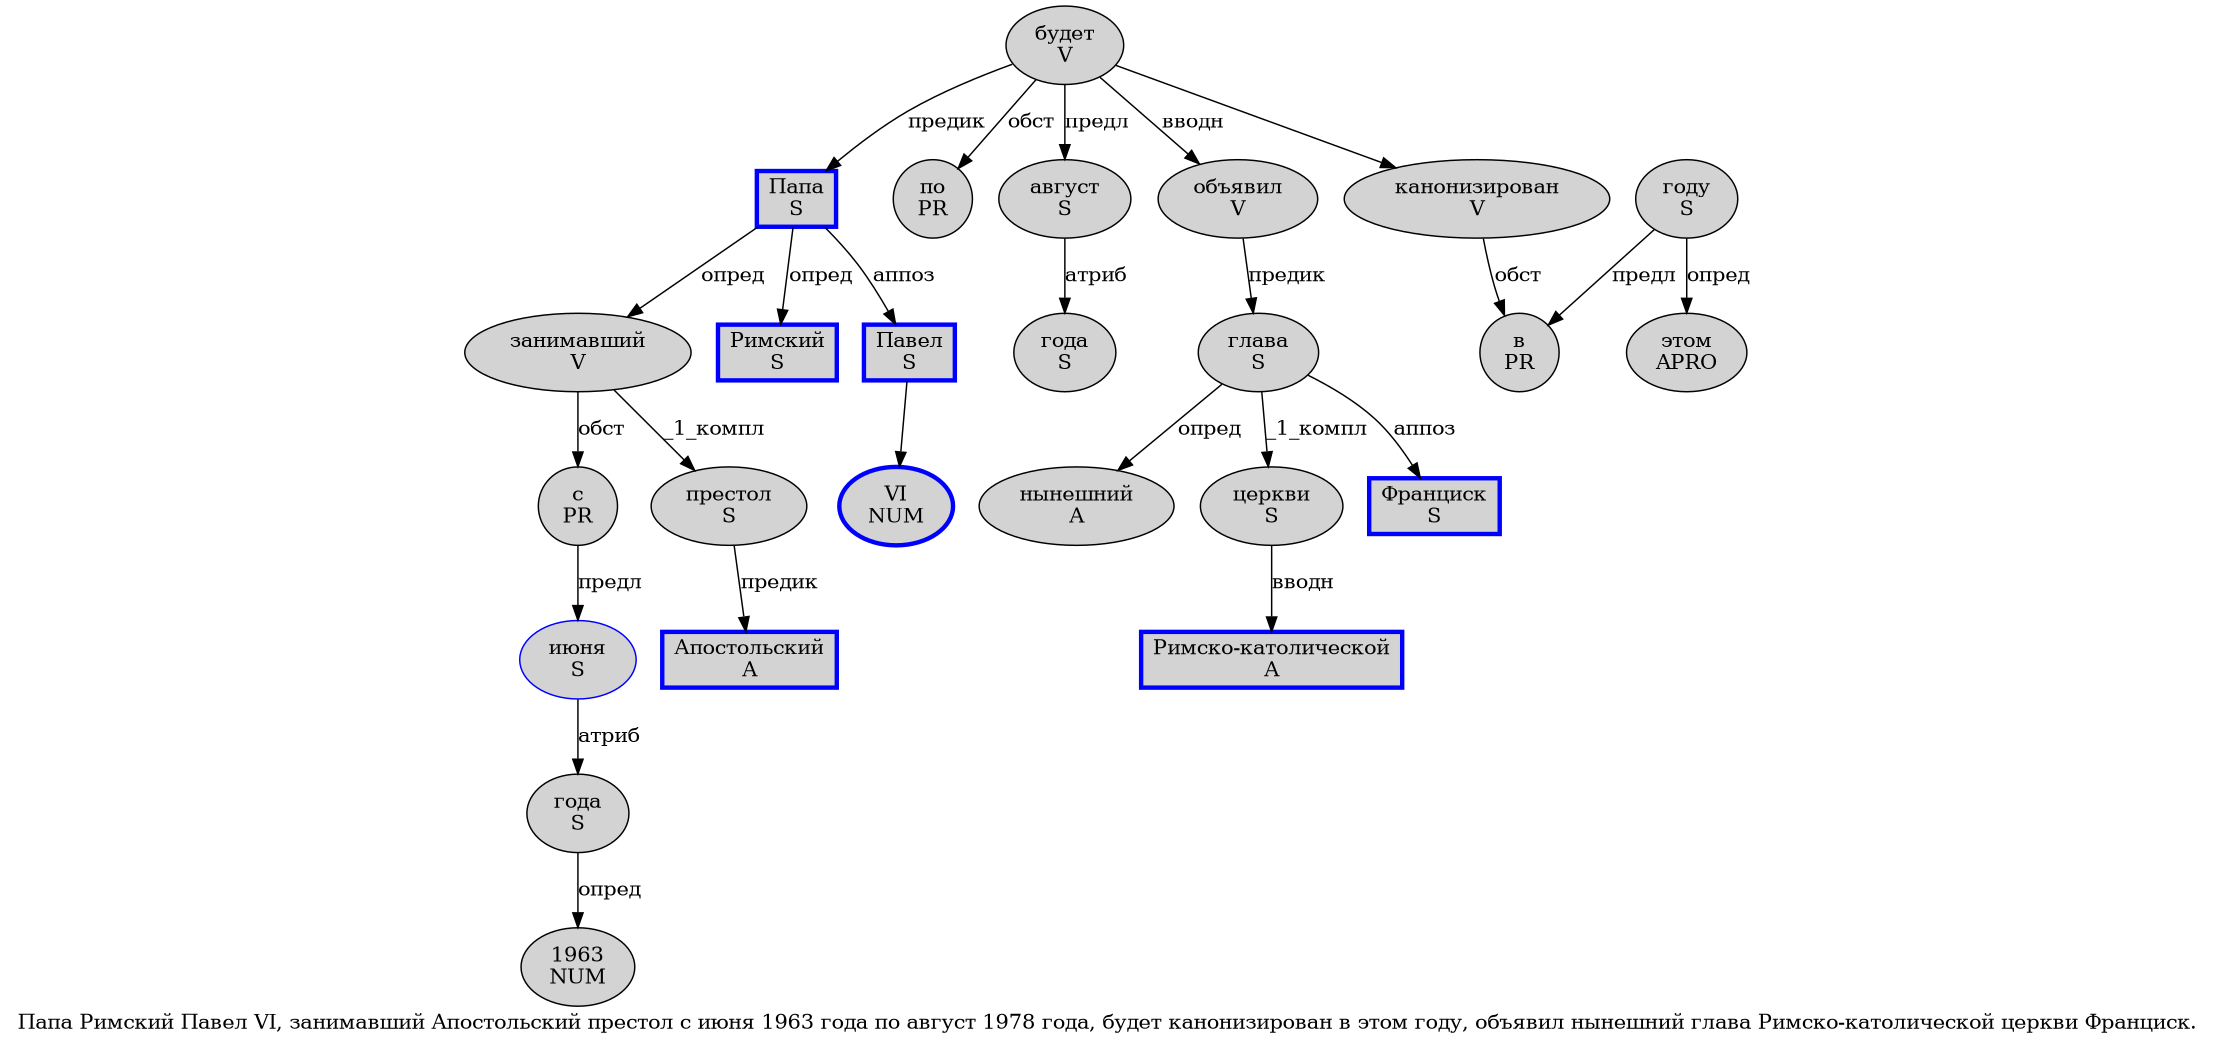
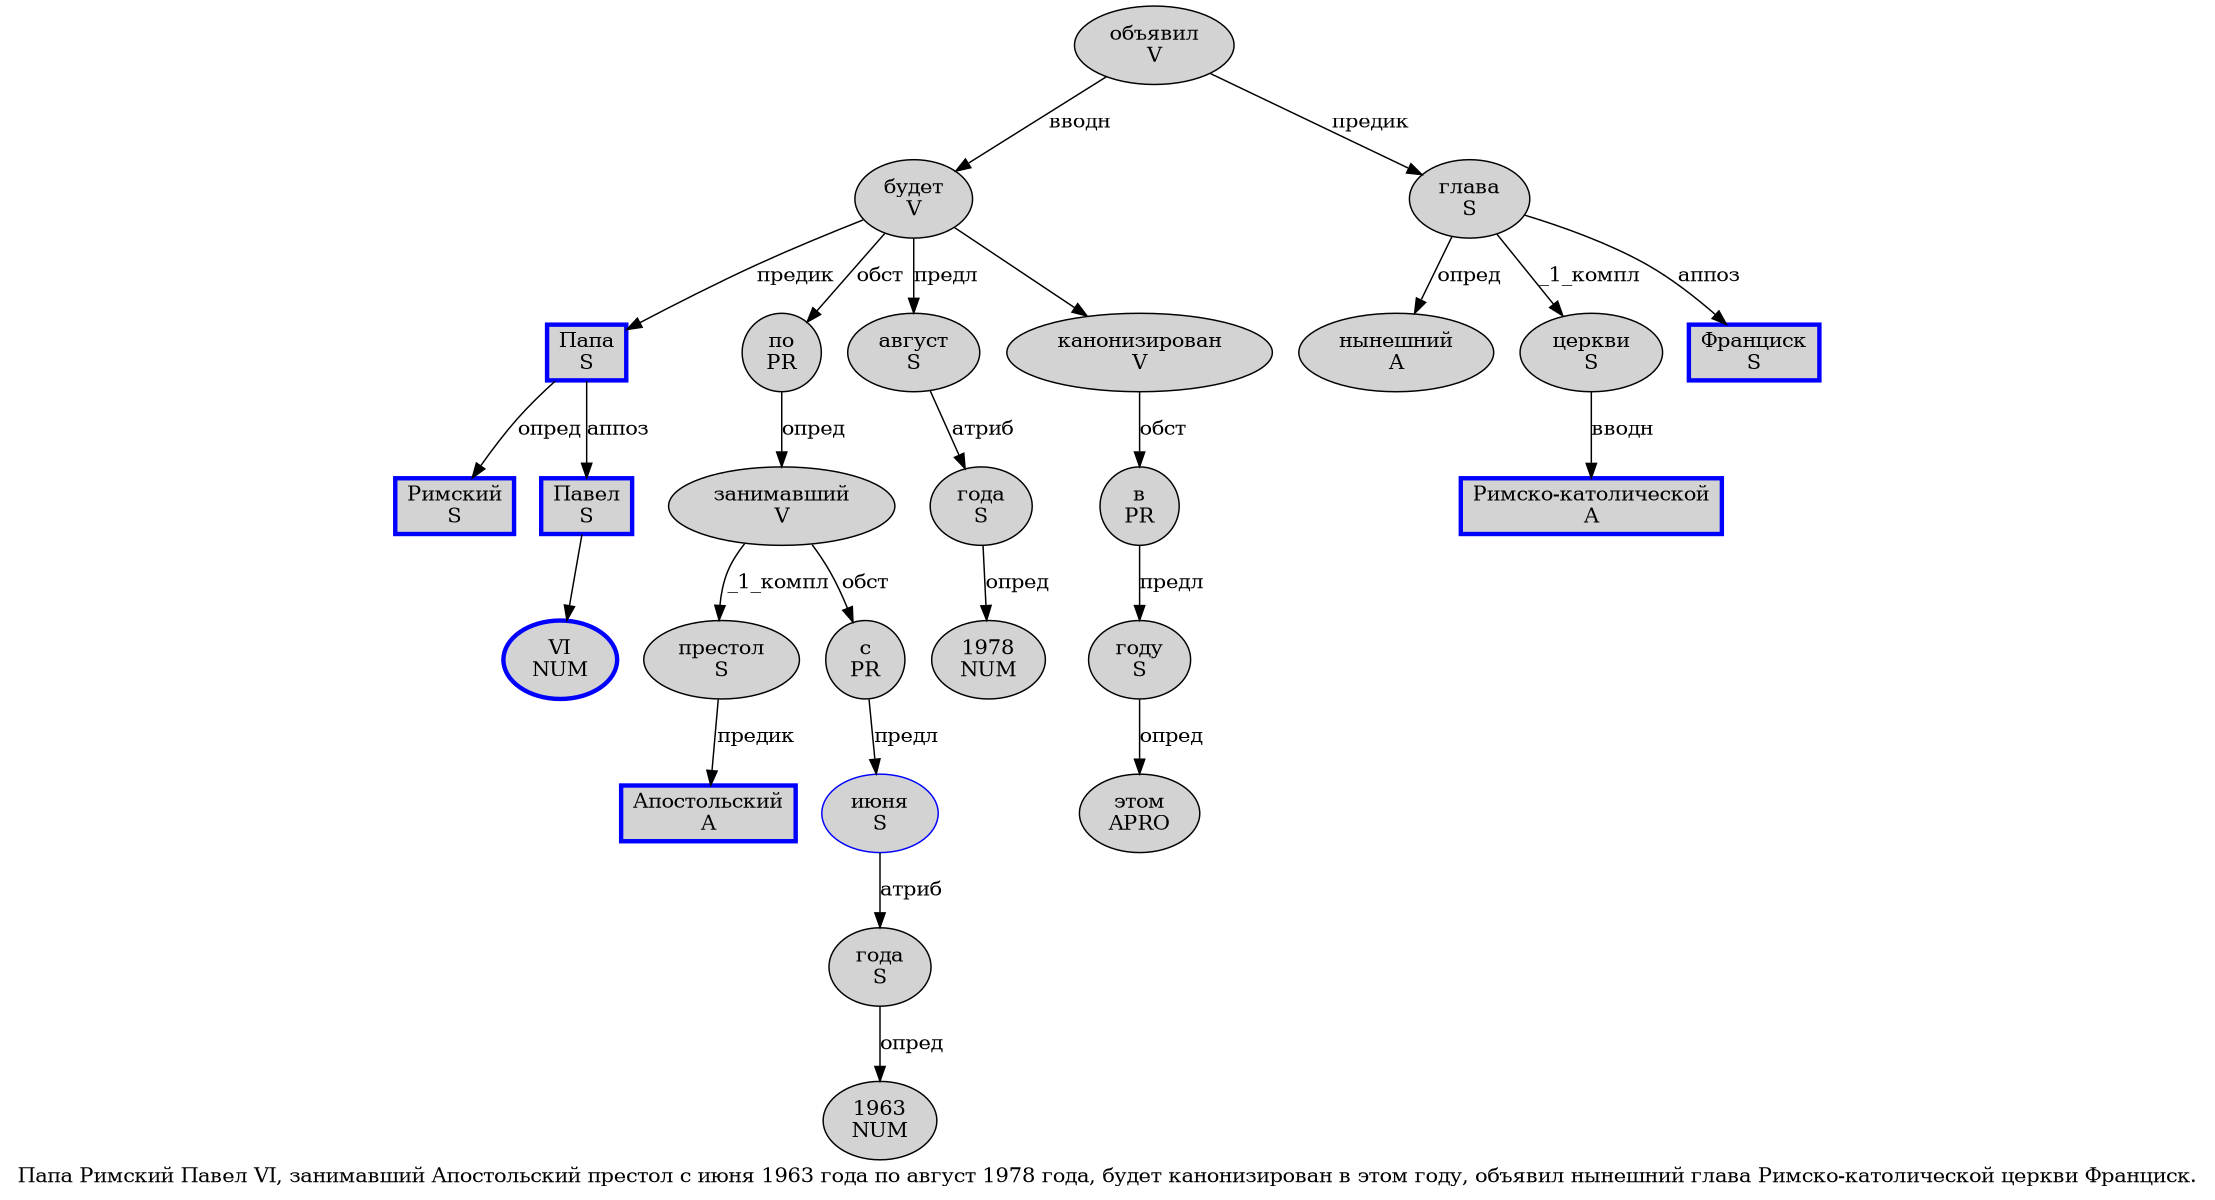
edge "будет V" -> "объявил V": reversed
edge "Папа S" -> "занимавший V": now "по PR" -> "занимавший V"
edge "году S" -> "в PR": reversed
node "1978 NUM": added
